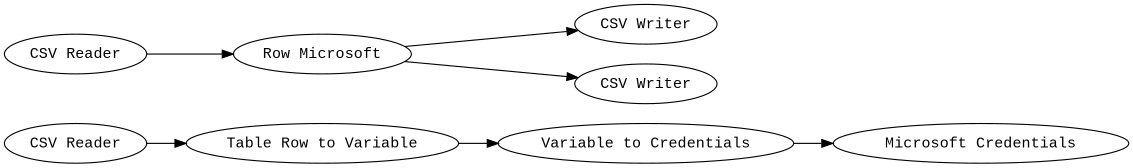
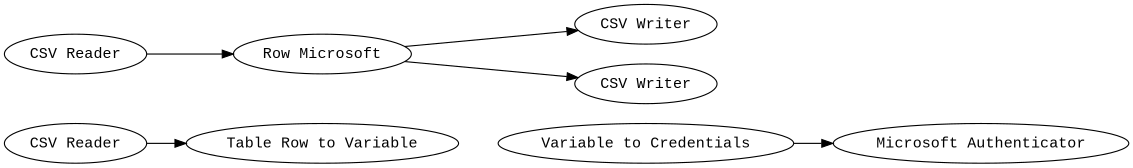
edge "Table Row to Variable" -> "Variable to Credentials": removed
node "Microsoft Credentials": label "Microsoft Credentials" -> "Microsoft Authenticator"
